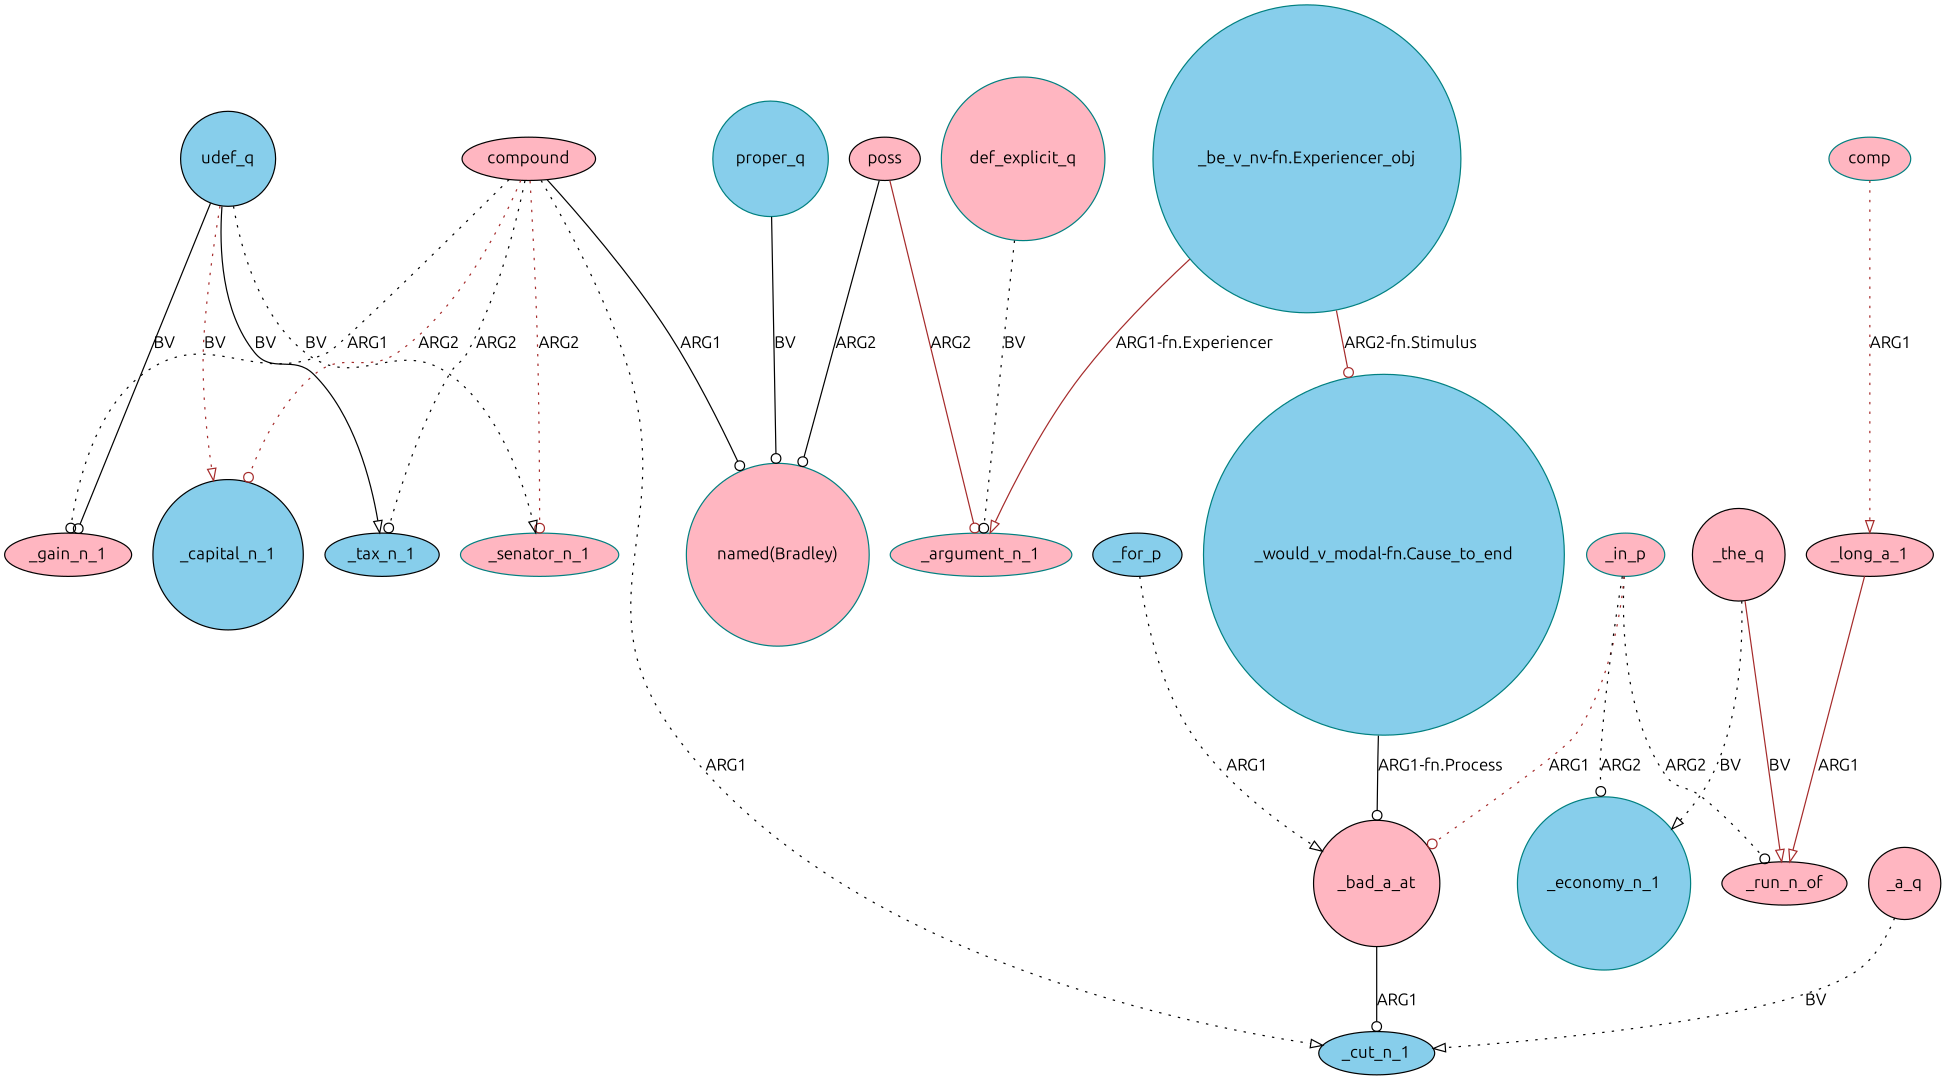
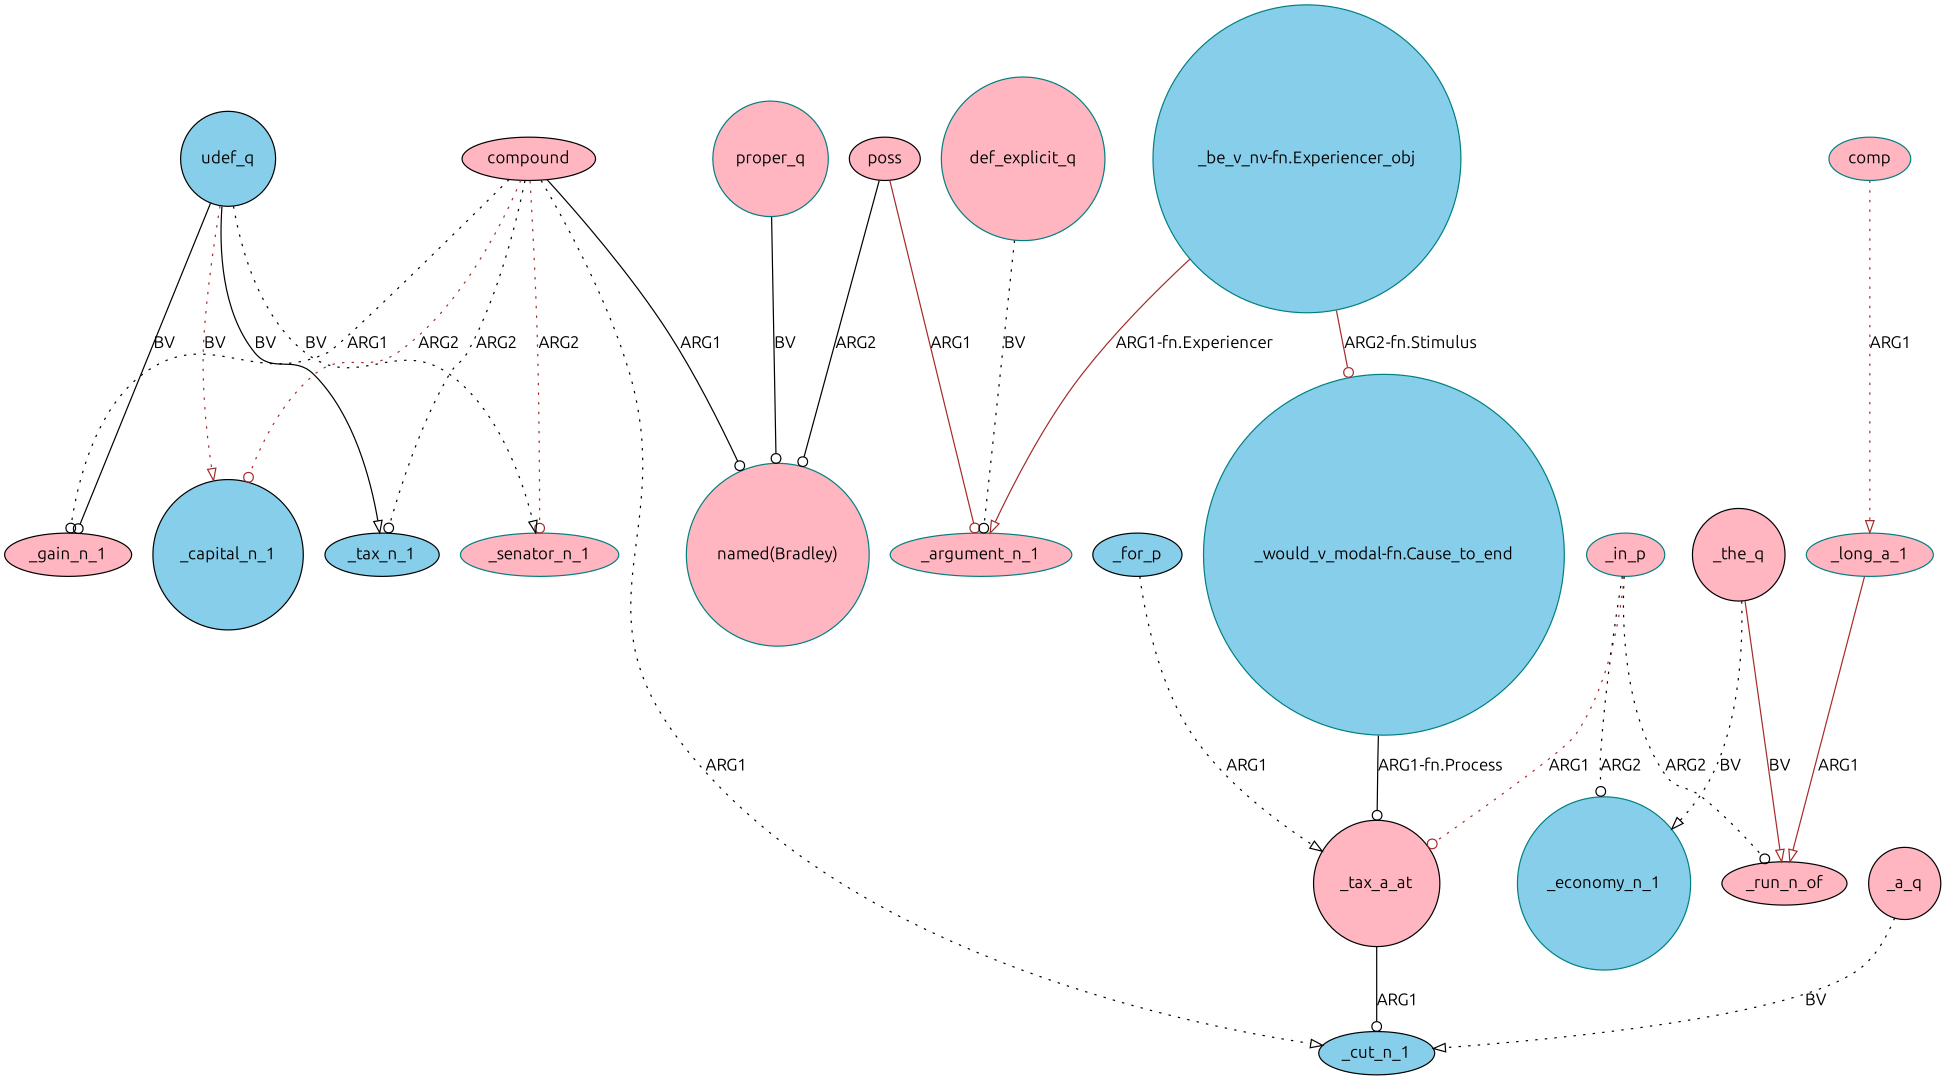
node "proper_q": fillcolor skyblue -> lightpink
edge "poss" -> "_argument_n_1": label "ARG2" -> "ARG1"
node "_long_a_1": color black -> teal
node "_bad_a_at": label "_bad_a_at" -> "_tax_a_at"
